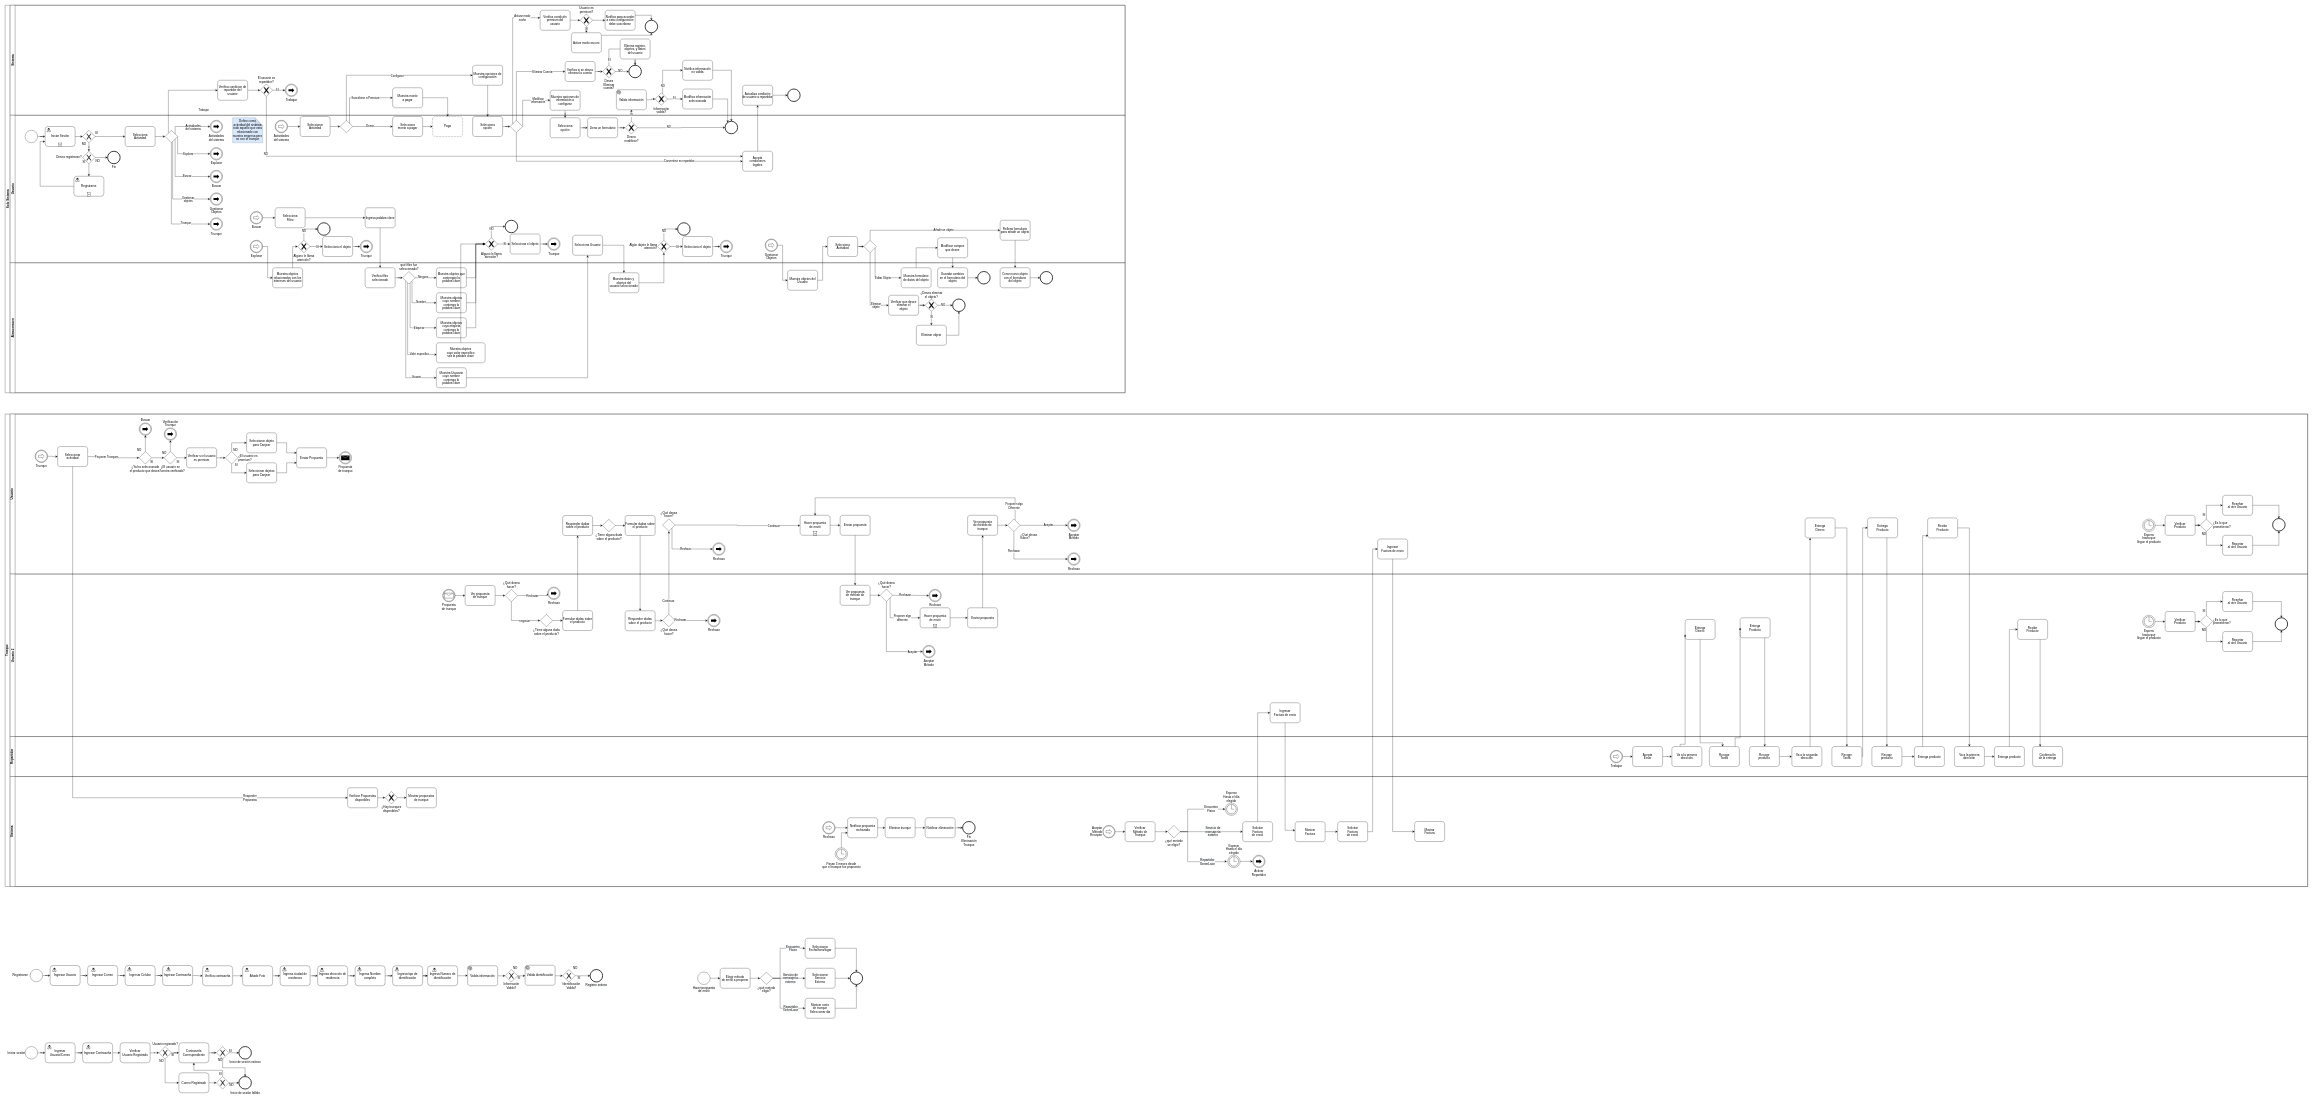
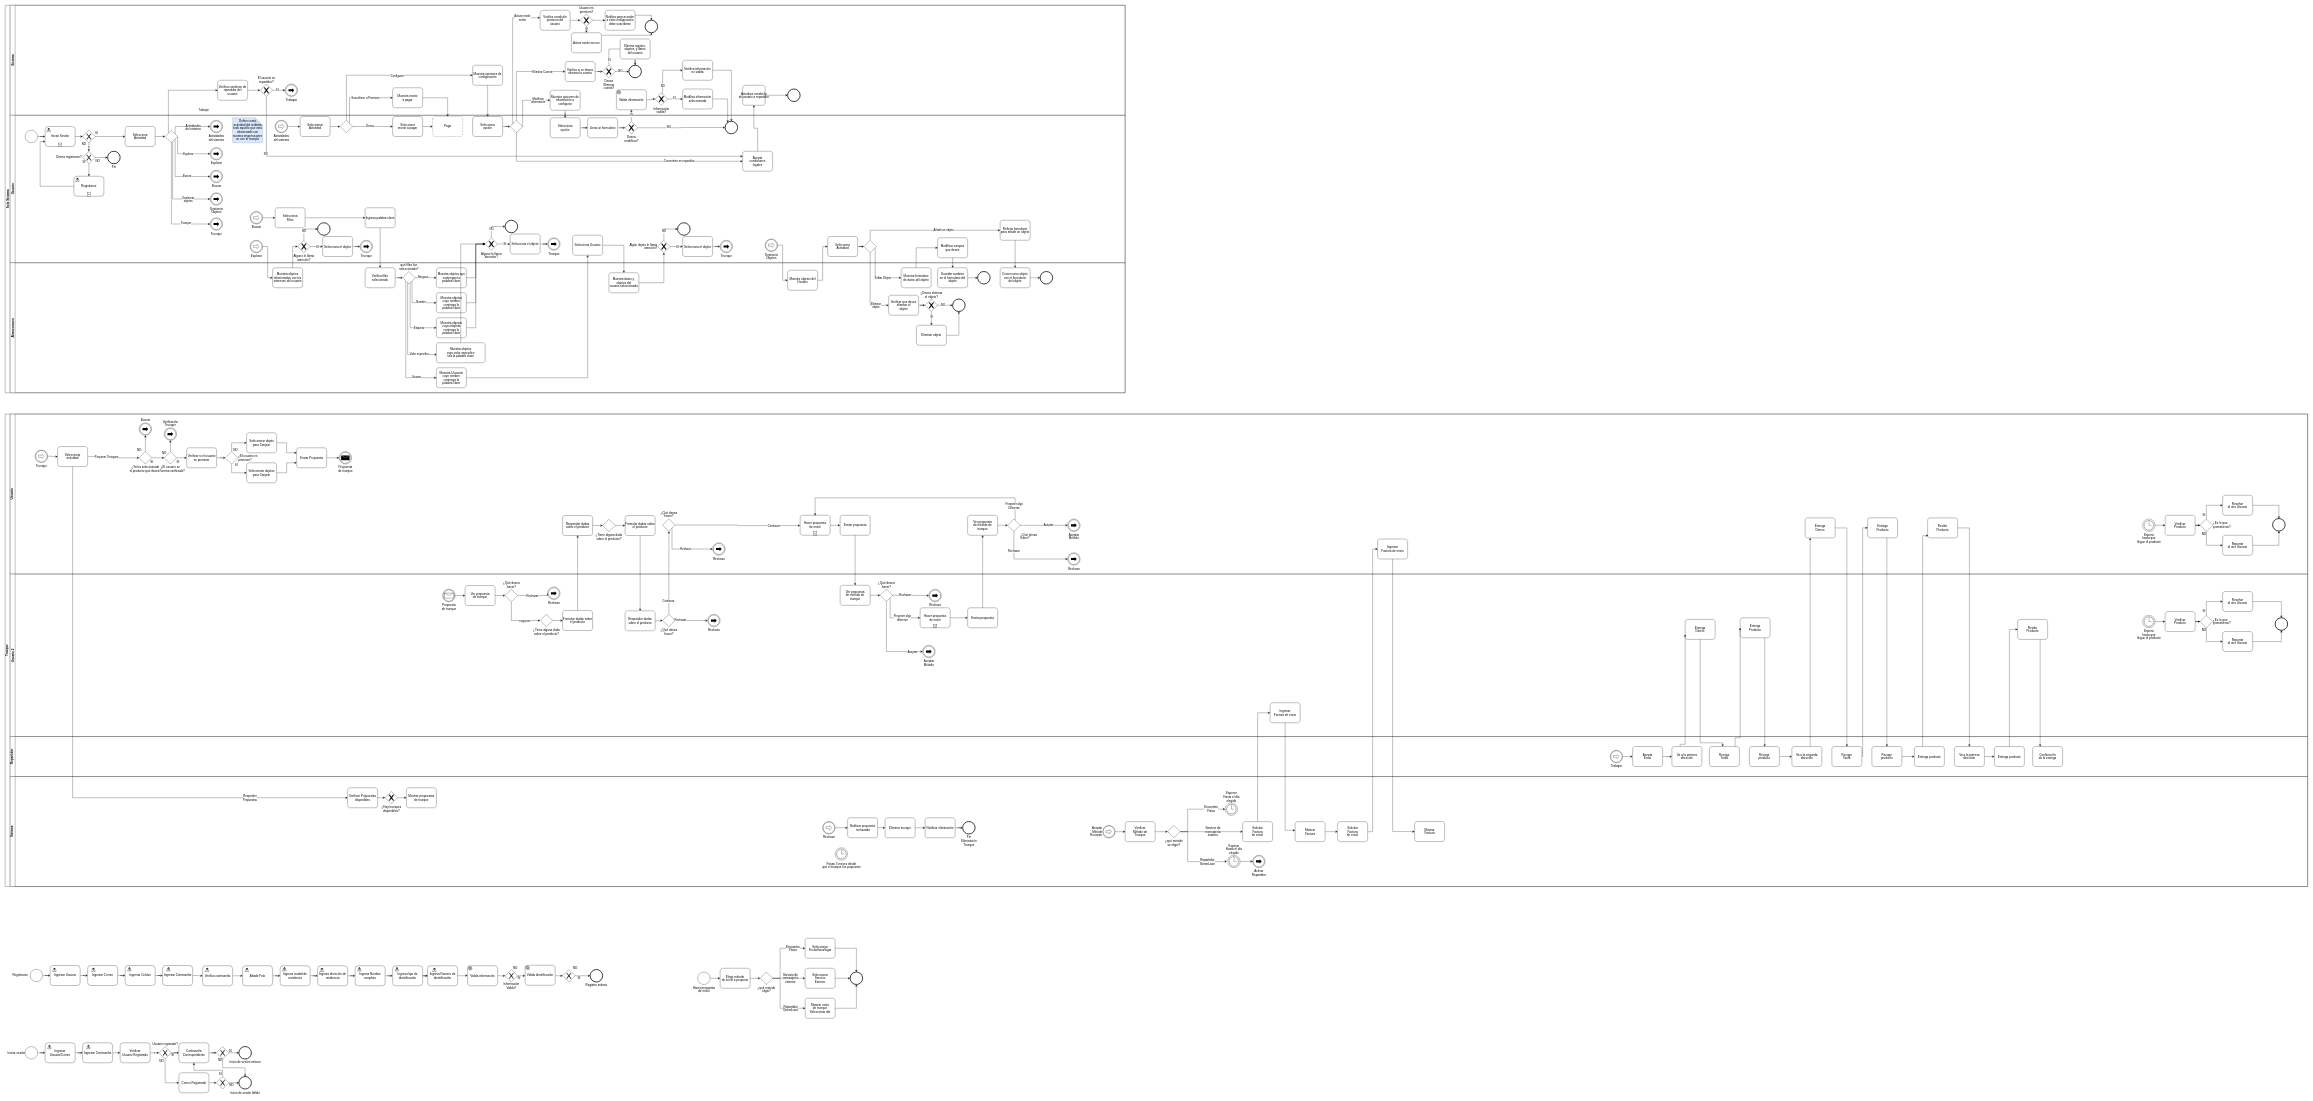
node "Actualiza condición de usuario a repartidor": size 30x20 -> 23x20
edge "Pasan 3 meses desde que el trueque fue propuesto" -> "Notificar propuesta rechazada": removed
node "Identificación Valida?": removed
